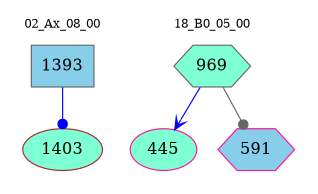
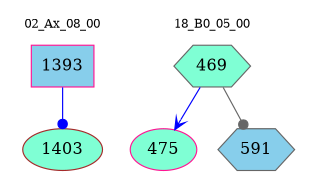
node "1393": color gray40 -> deeppink
node "969": label "969" -> "469"
node "445": label "445" -> "475"
node "591": color deeppink -> gray40
